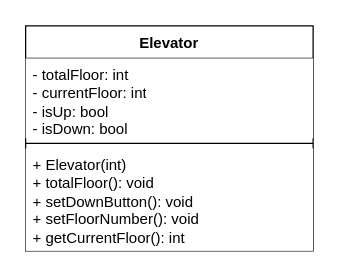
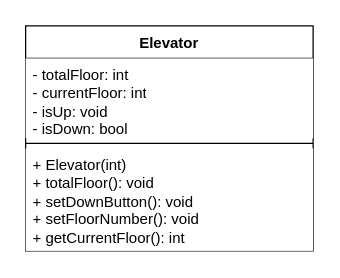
node "- totalFloor: int - currentFloor: int - isUp: bool - isDown: bool": label "- totalFloor: int - currentFloor: int - isUp: bool - isDown: bool" -> "- totalFloor: int - currentFloor: int - isUp: void - isDown: bool"
